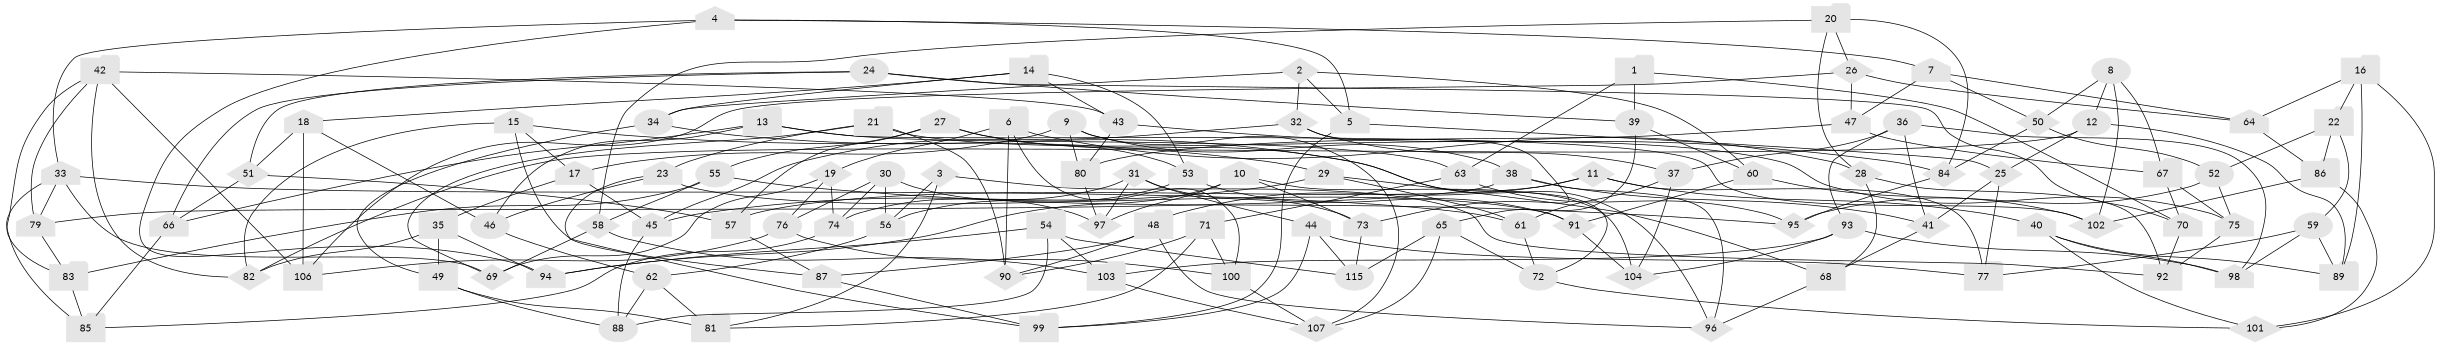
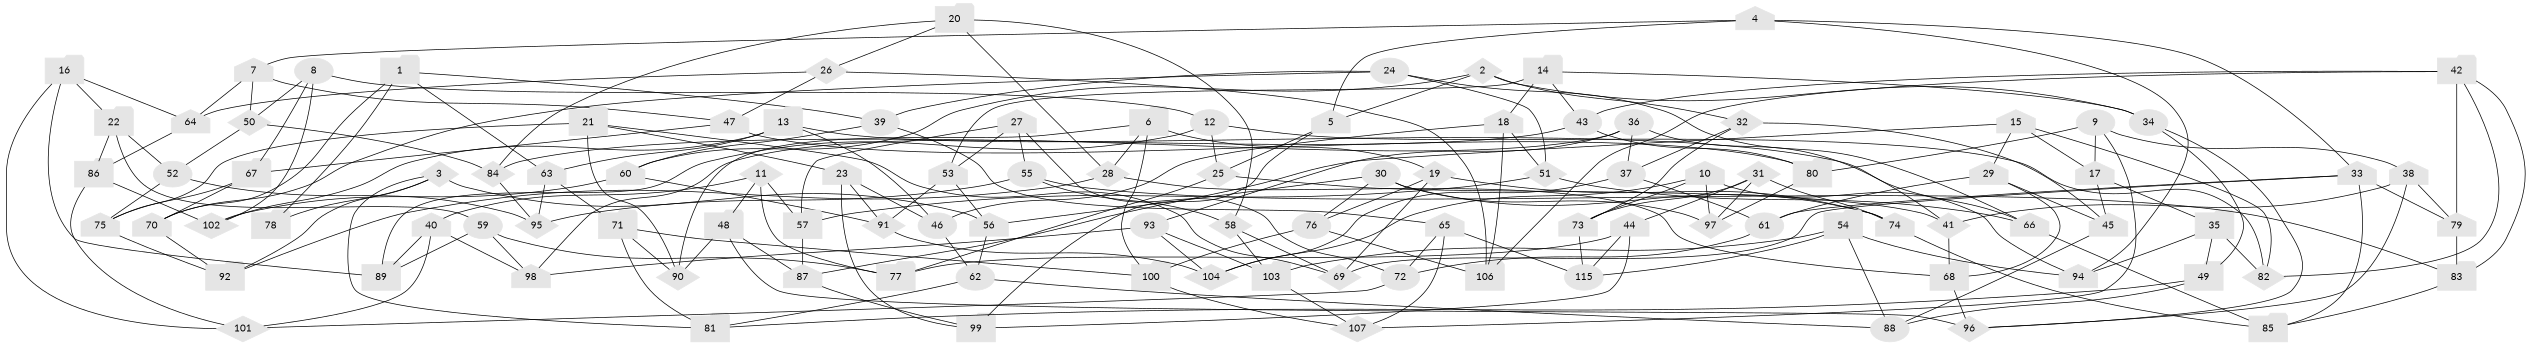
node "78": added
